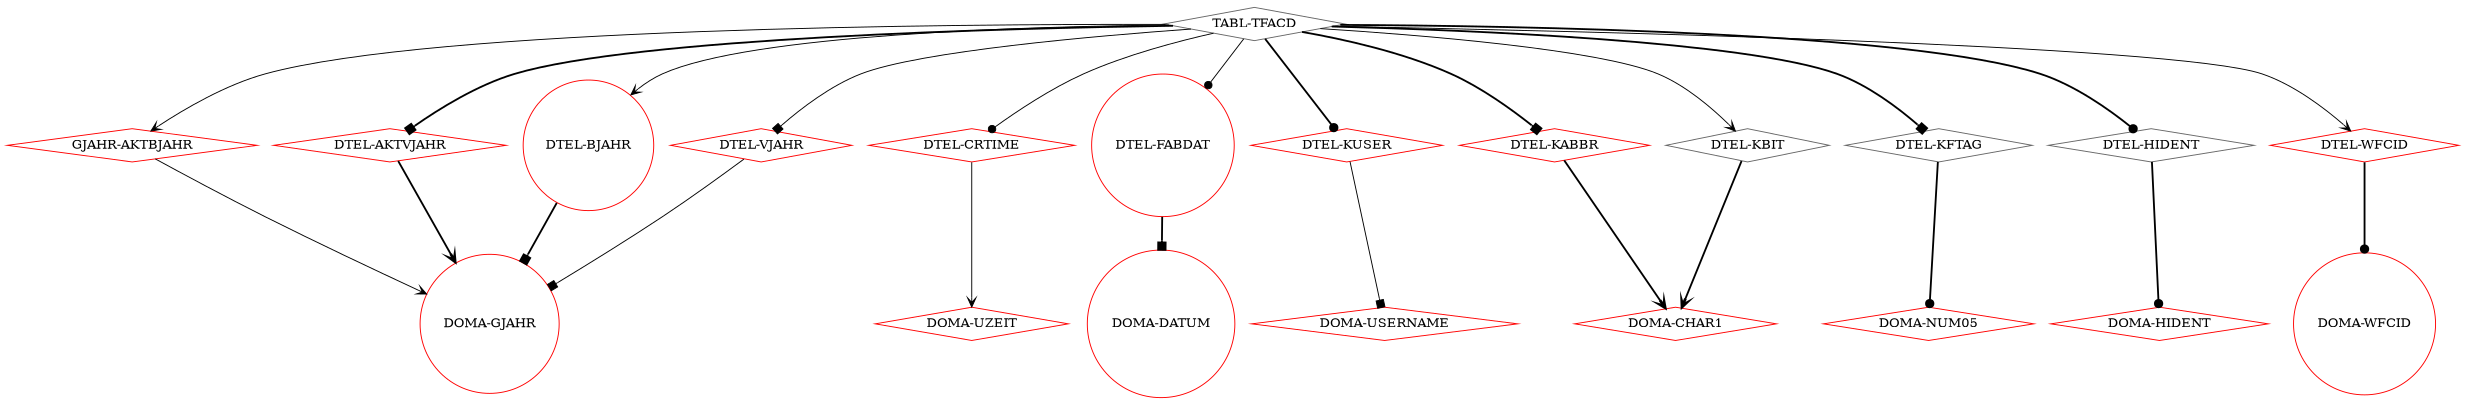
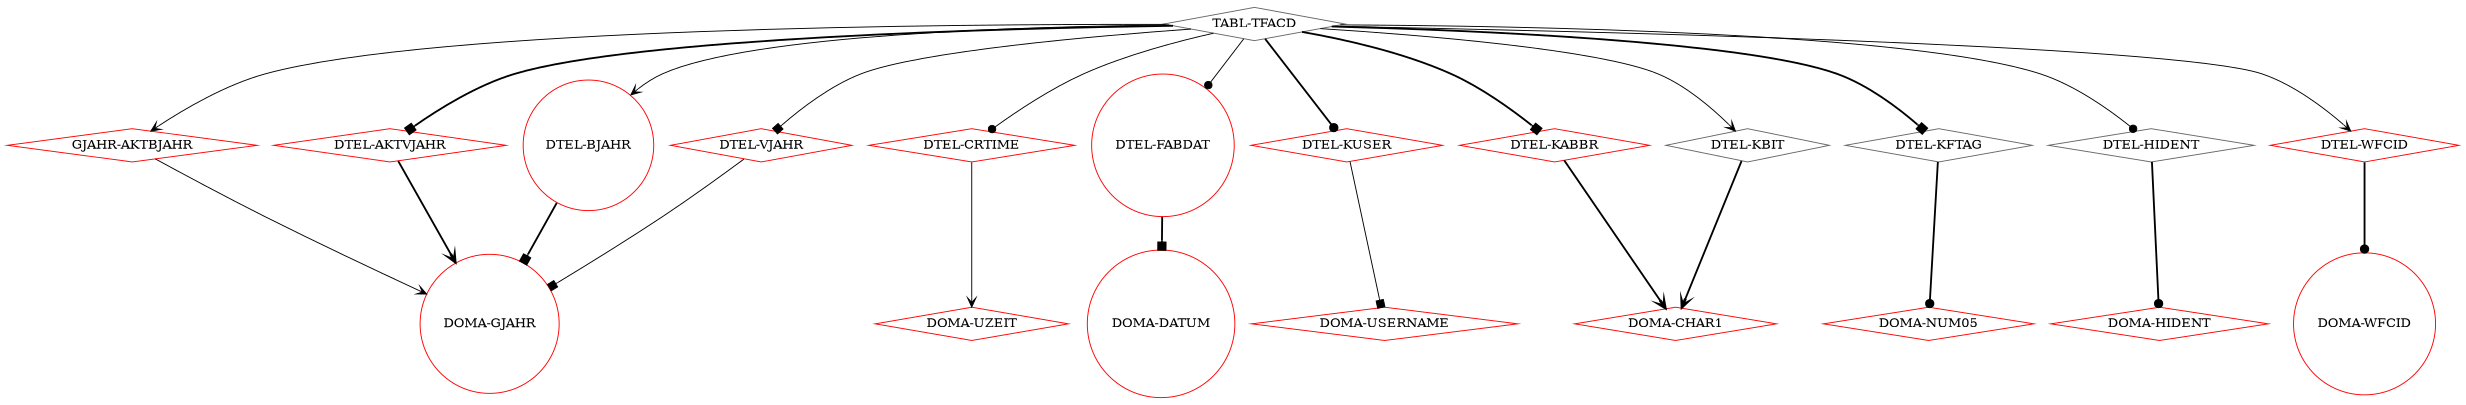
edge "TABL-TFACD" -> "DTEL-HIDENT": style bold -> solid
